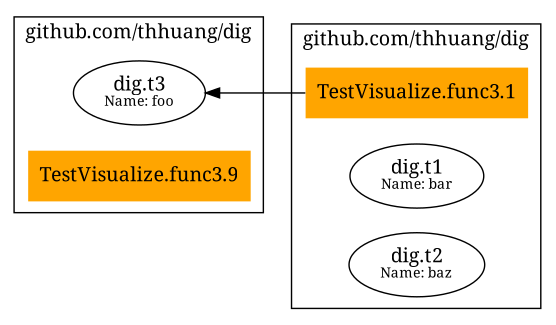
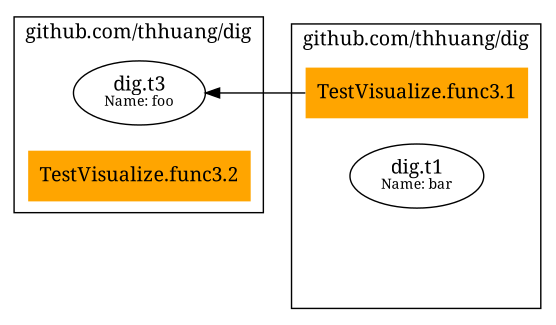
node "TestVisualize.func3.9": label "TestVisualize.func3.9" -> "TestVisualize.func3.2"
node "dig.t2": removed
